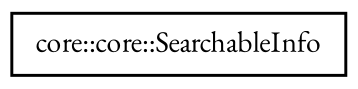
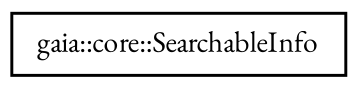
node "core::core::SearchableInfo": label "core::core::SearchableInfo" -> "gaia::core::SearchableInfo"
